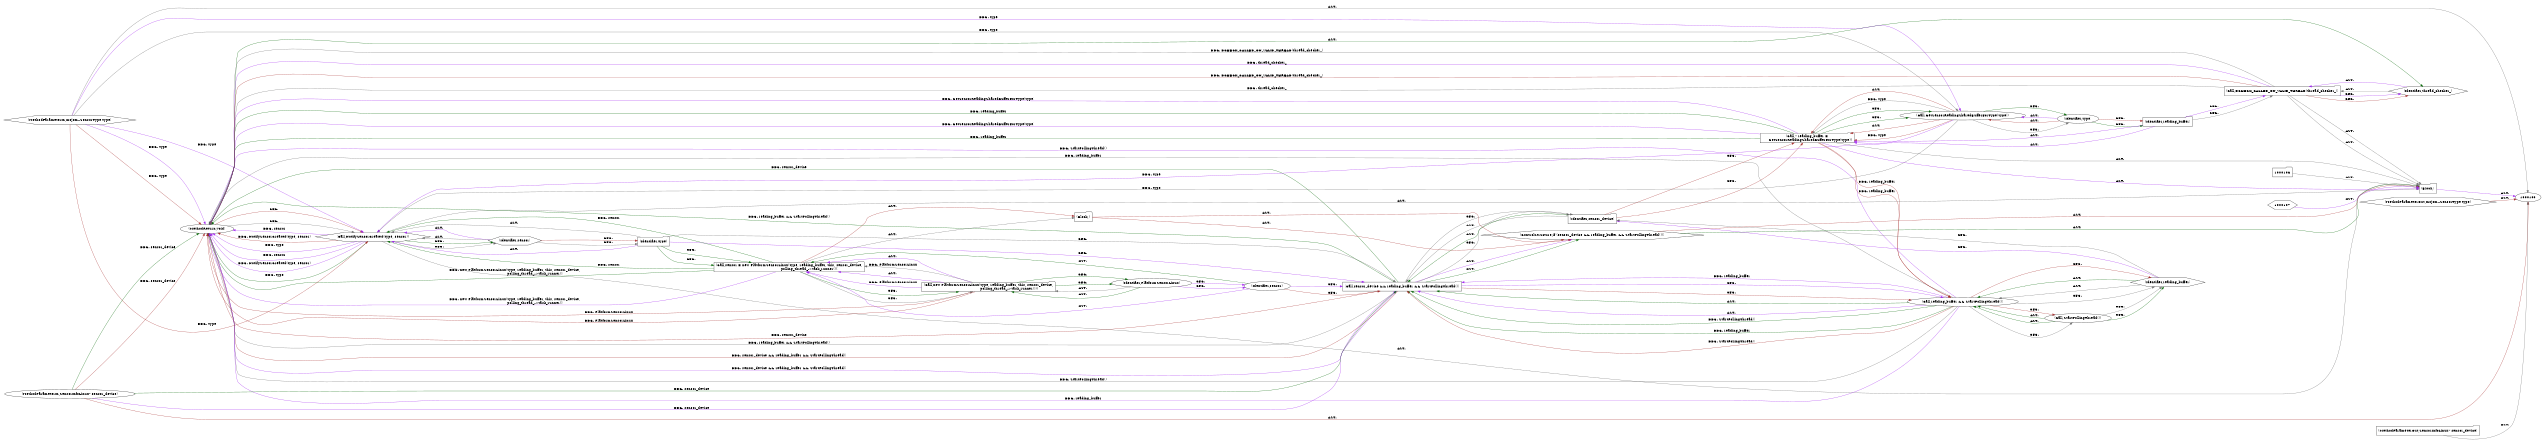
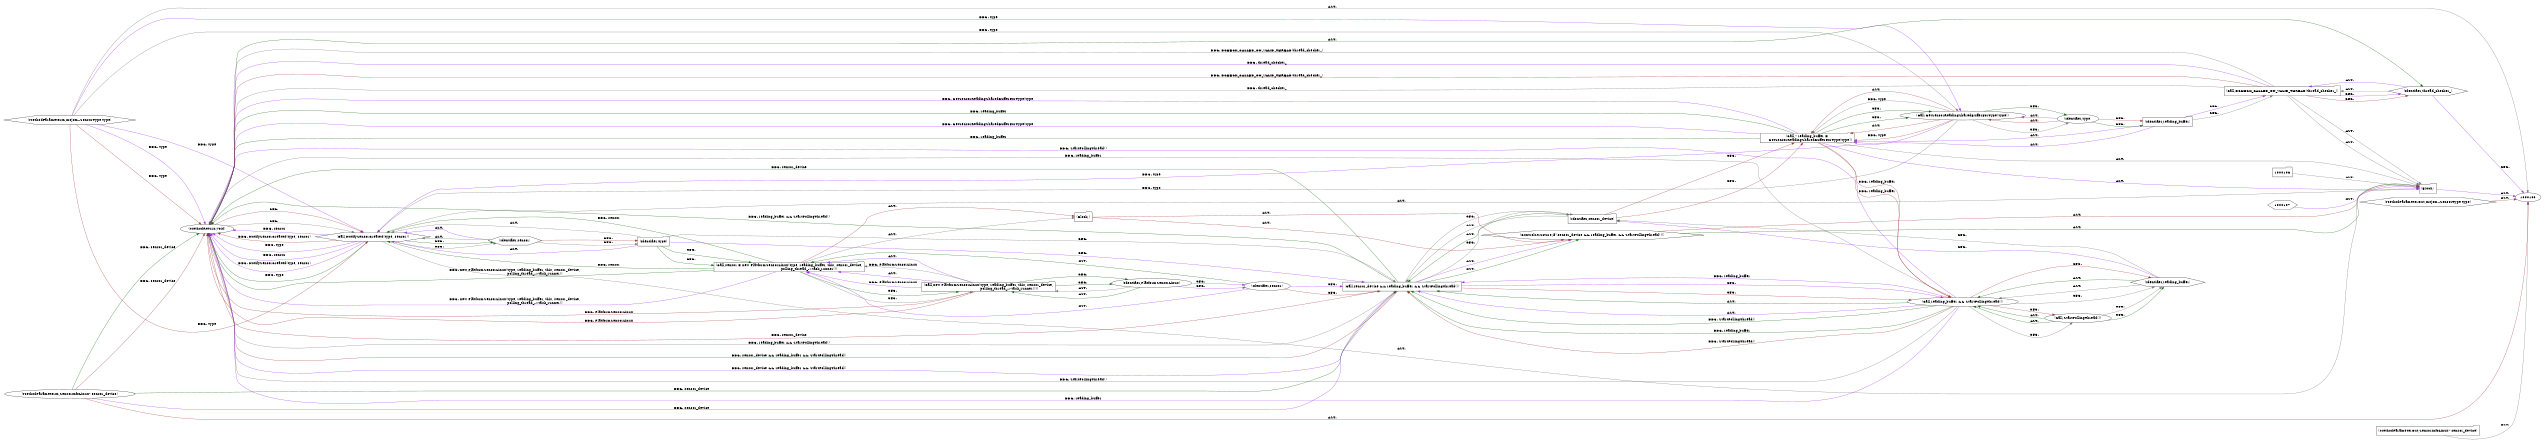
edge "(Identifier,thread_checker_)" -> "1000100": added, label "CFG:"
